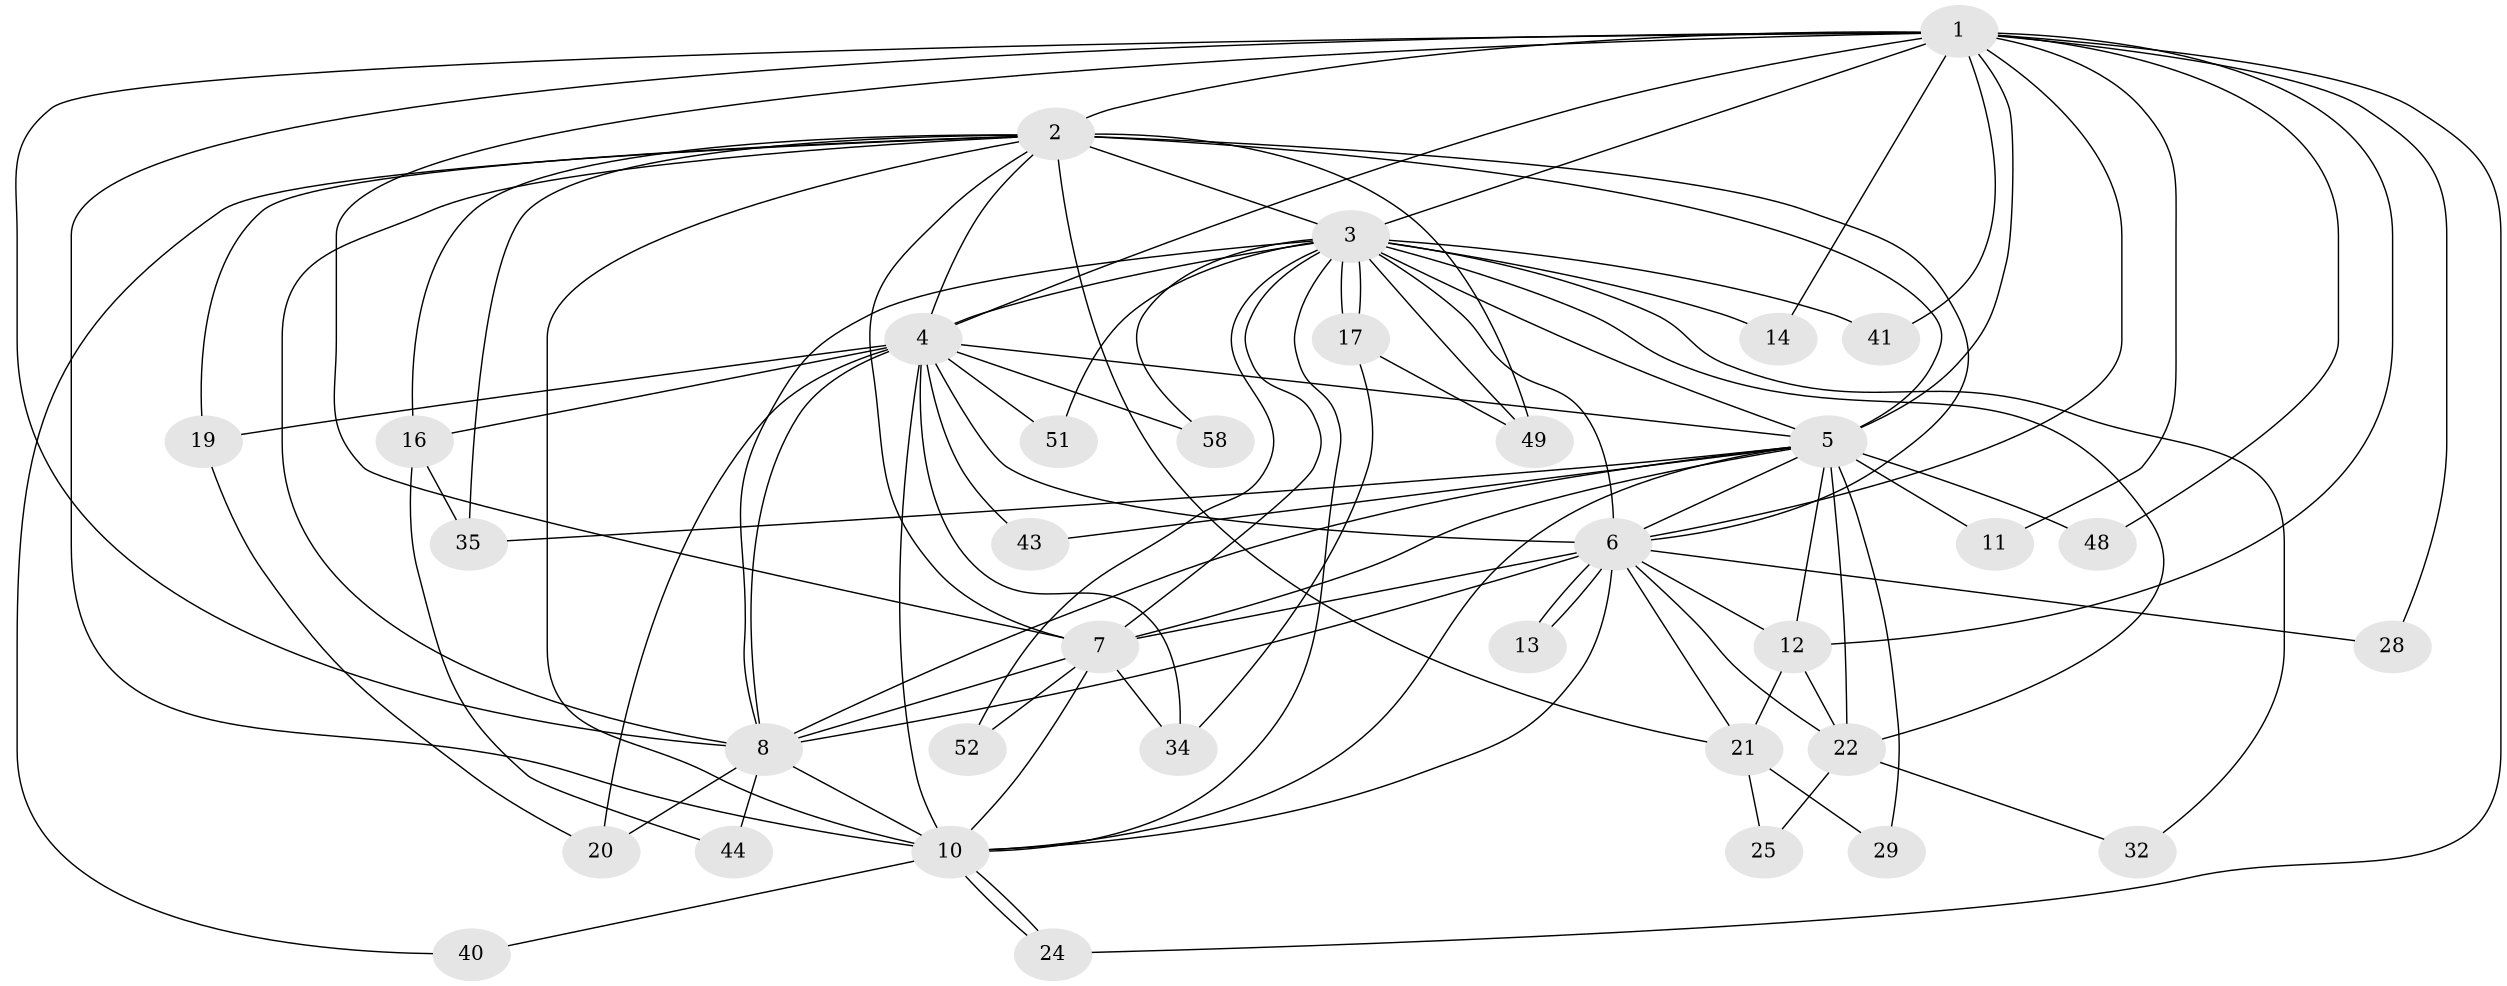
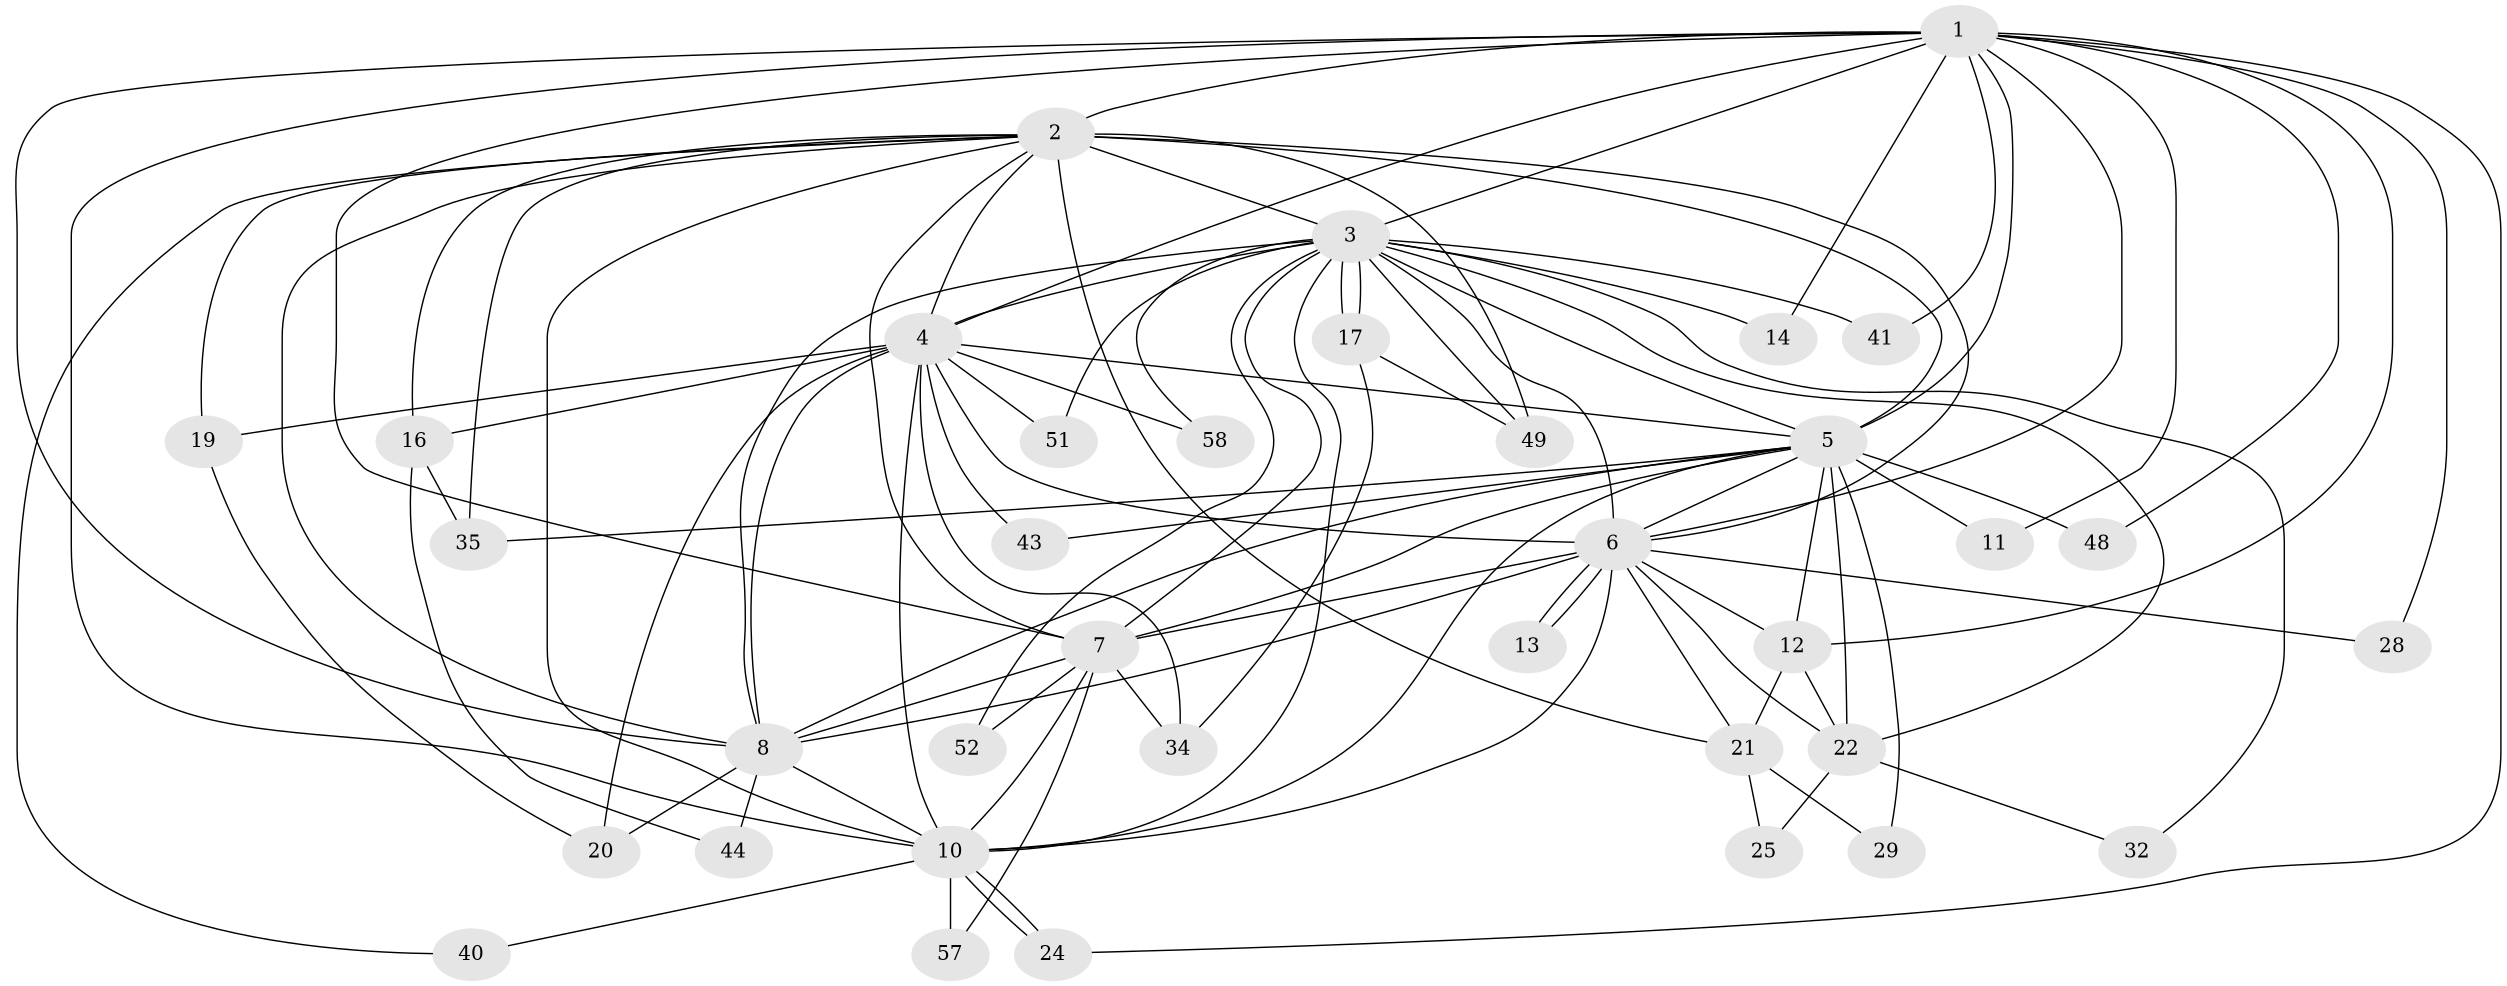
node "57": added
